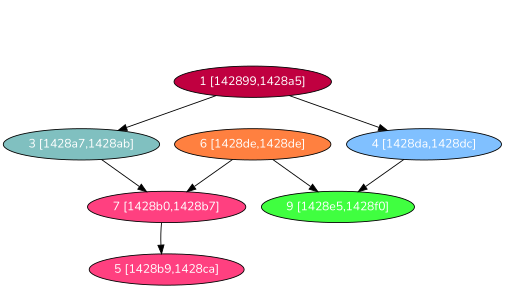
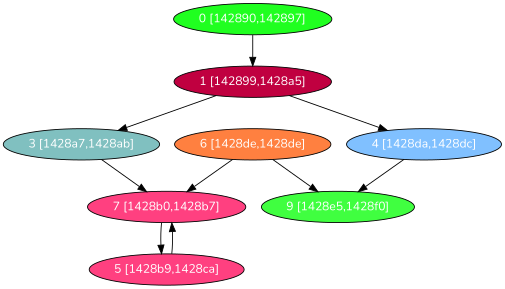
node "0 [142890,142897]": added
edge "5 [1428b9,1428ca]" -> "7 [1428b0,1428b7]": added
